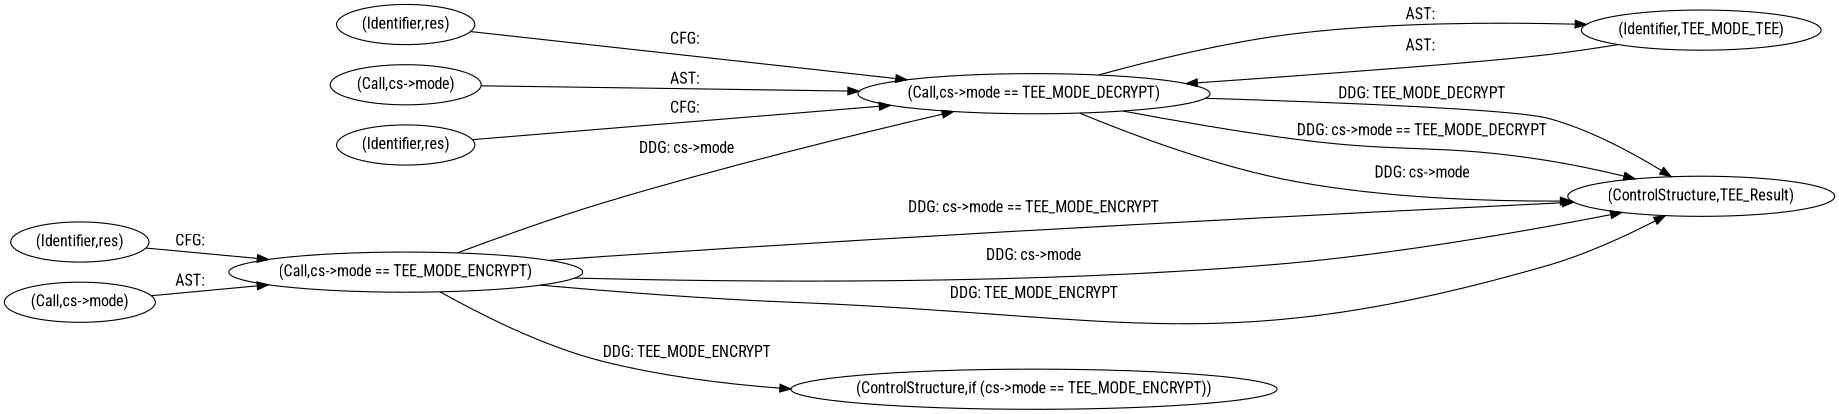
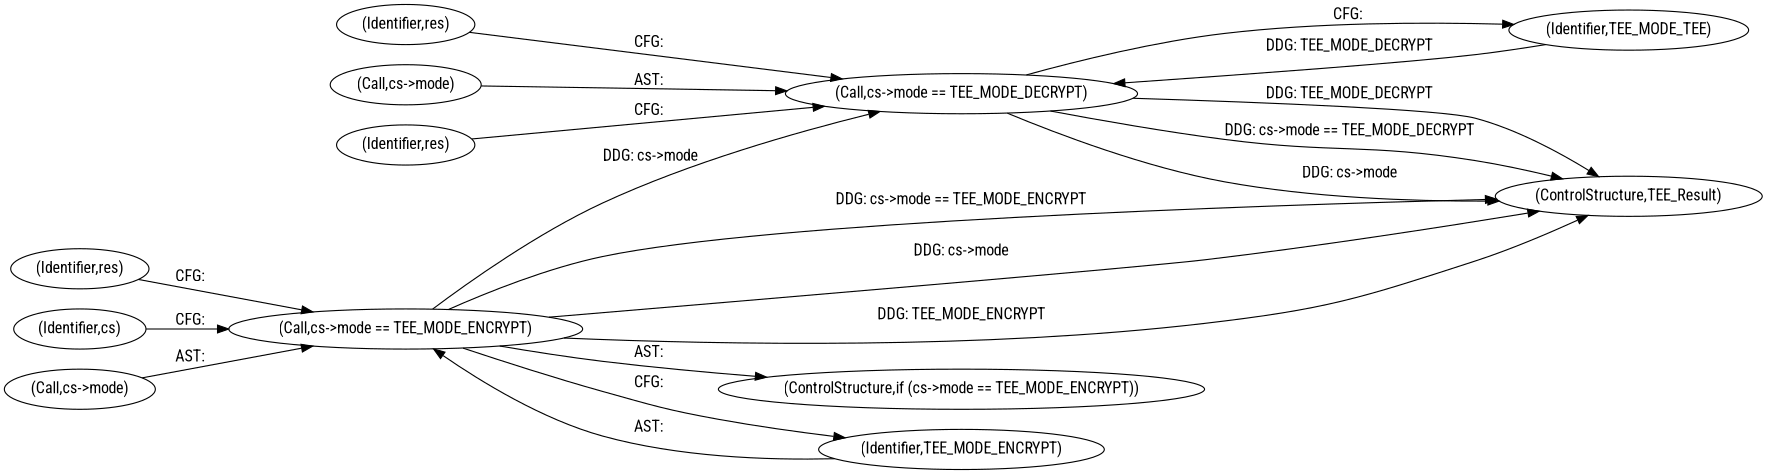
edge "(Call,cs->mode == TEE_MODE_DECRYPT)" -> "(Identifier,TEE_MODE_TEE)": label "AST: " -> "CFG: "
edge "(Identifier,TEE_MODE_TEE)" -> "(Call,cs->mode == TEE_MODE_DECRYPT)": label "AST: " -> "DDG: TEE_MODE_DECRYPT"
node "(Identifier,cs)": added
edge "(Call,cs->mode == TEE_MODE_ENCRYPT)" -> "(ControlStructure,if (cs->mode == TEE_MODE_ENCRYPT))": label "DDG: TEE_MODE_ENCRYPT" -> "AST: "
node "(Identifier,TEE_MODE_ENCRYPT)": added
